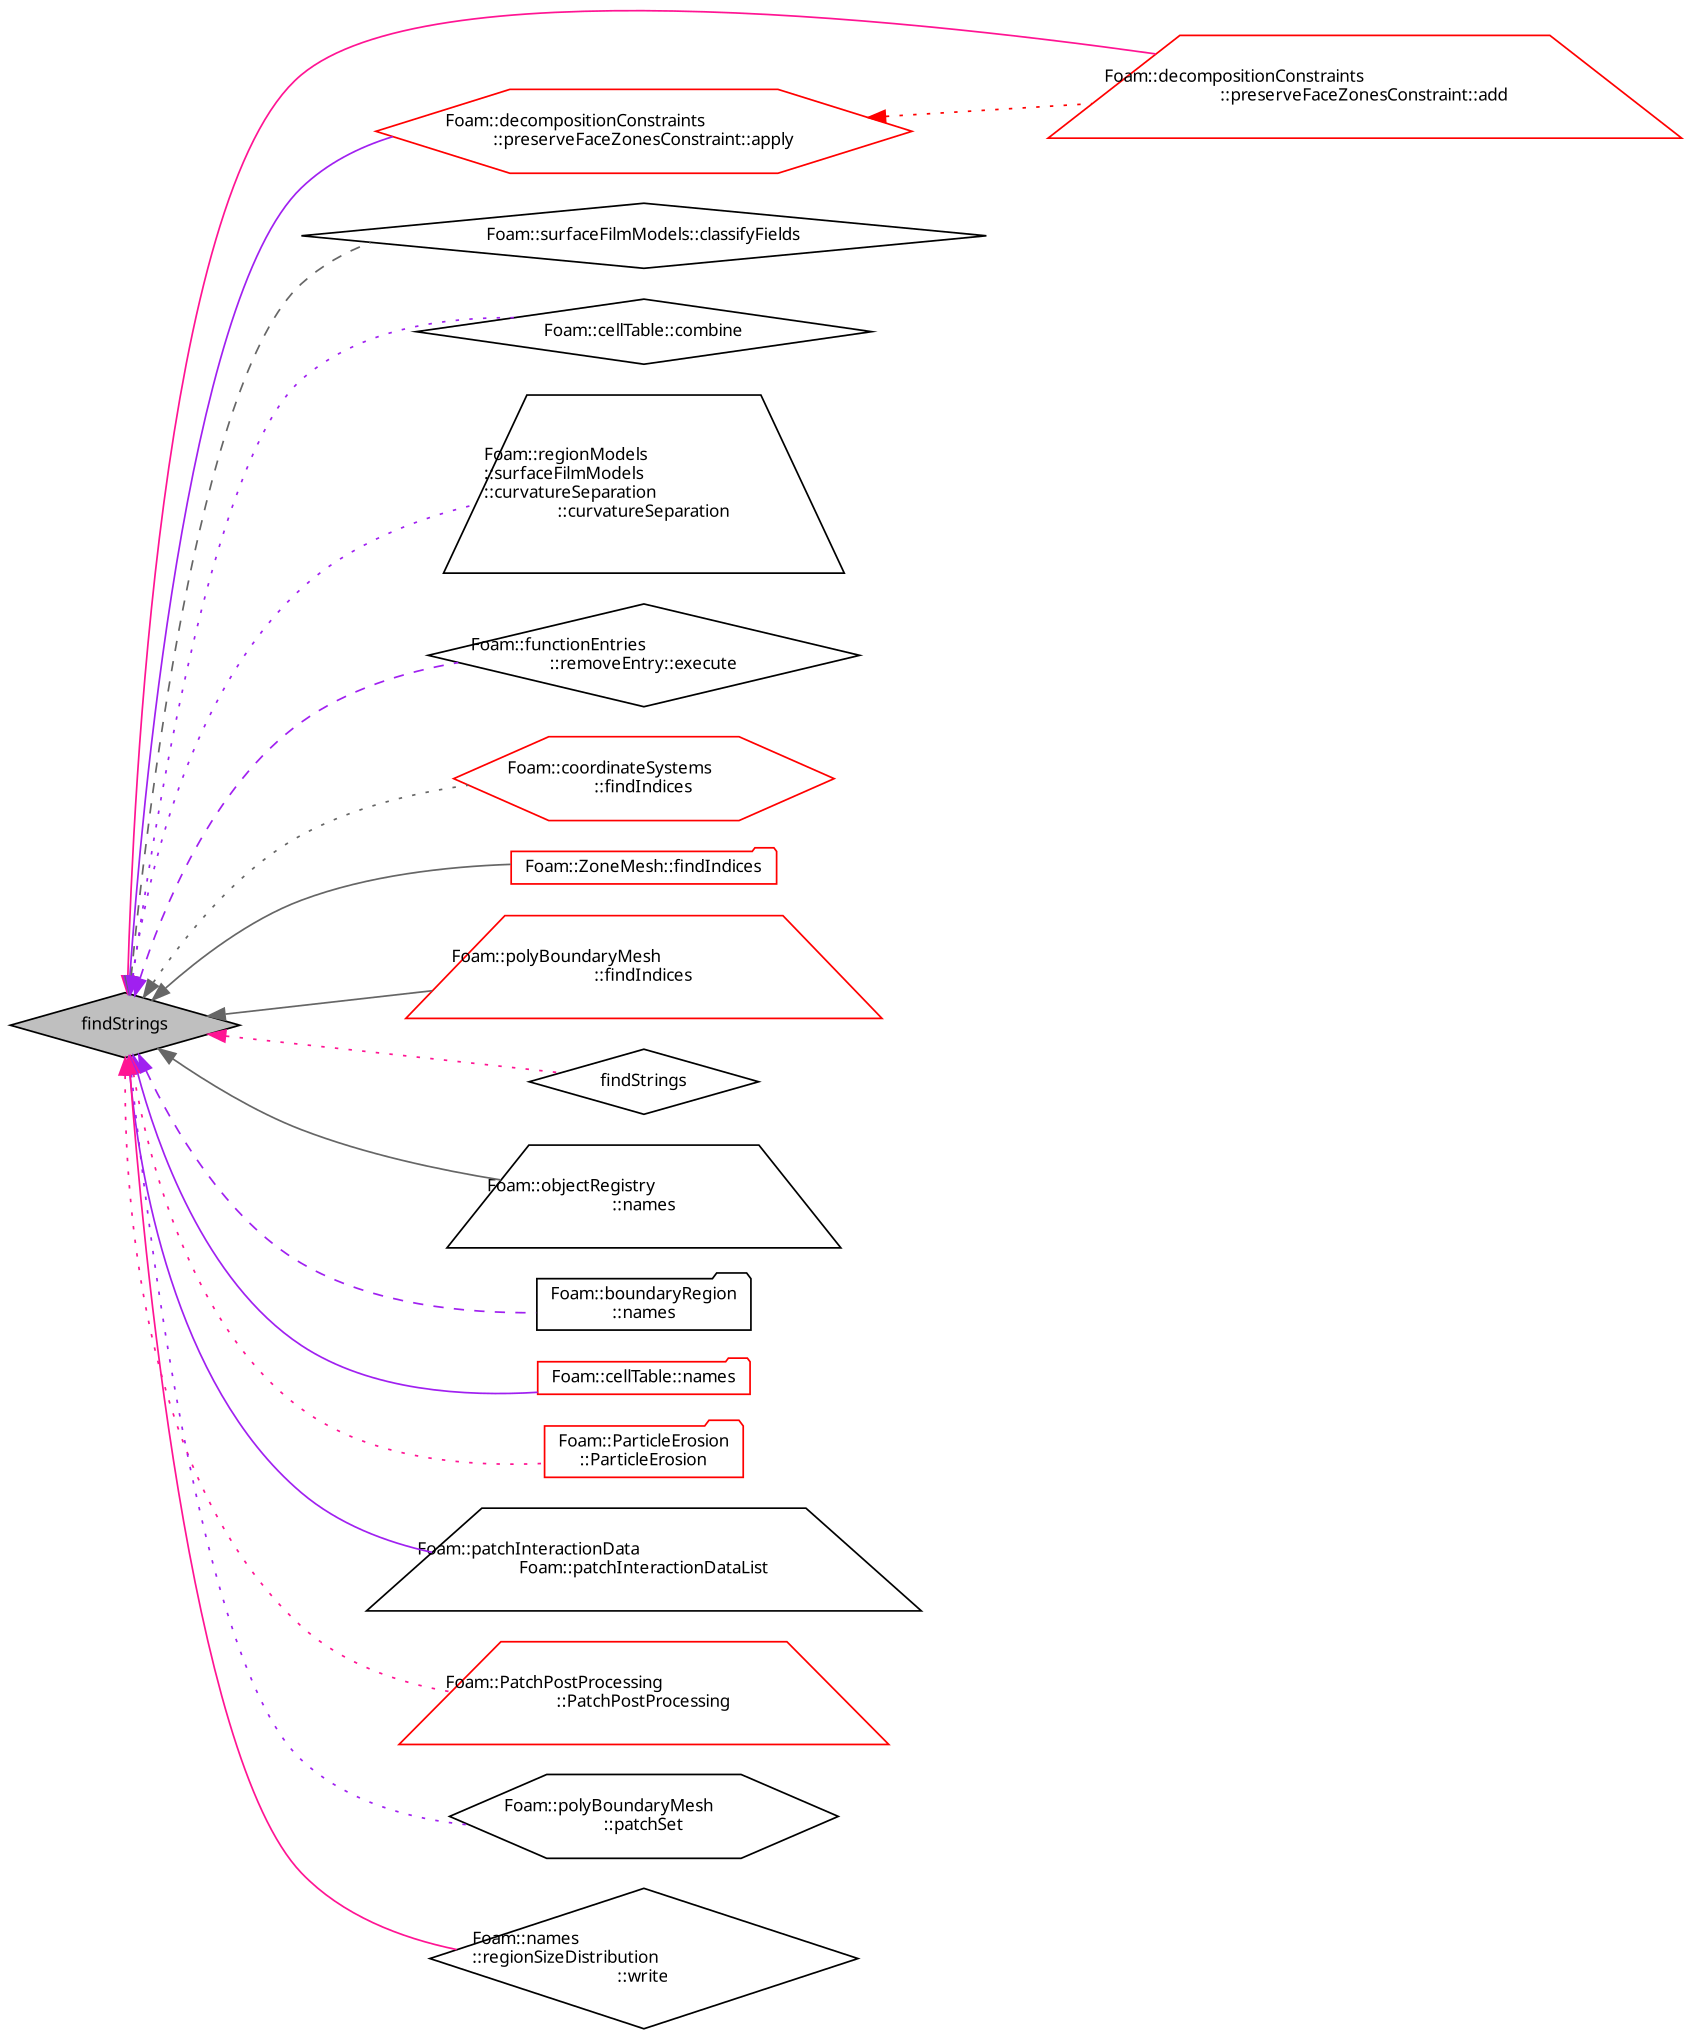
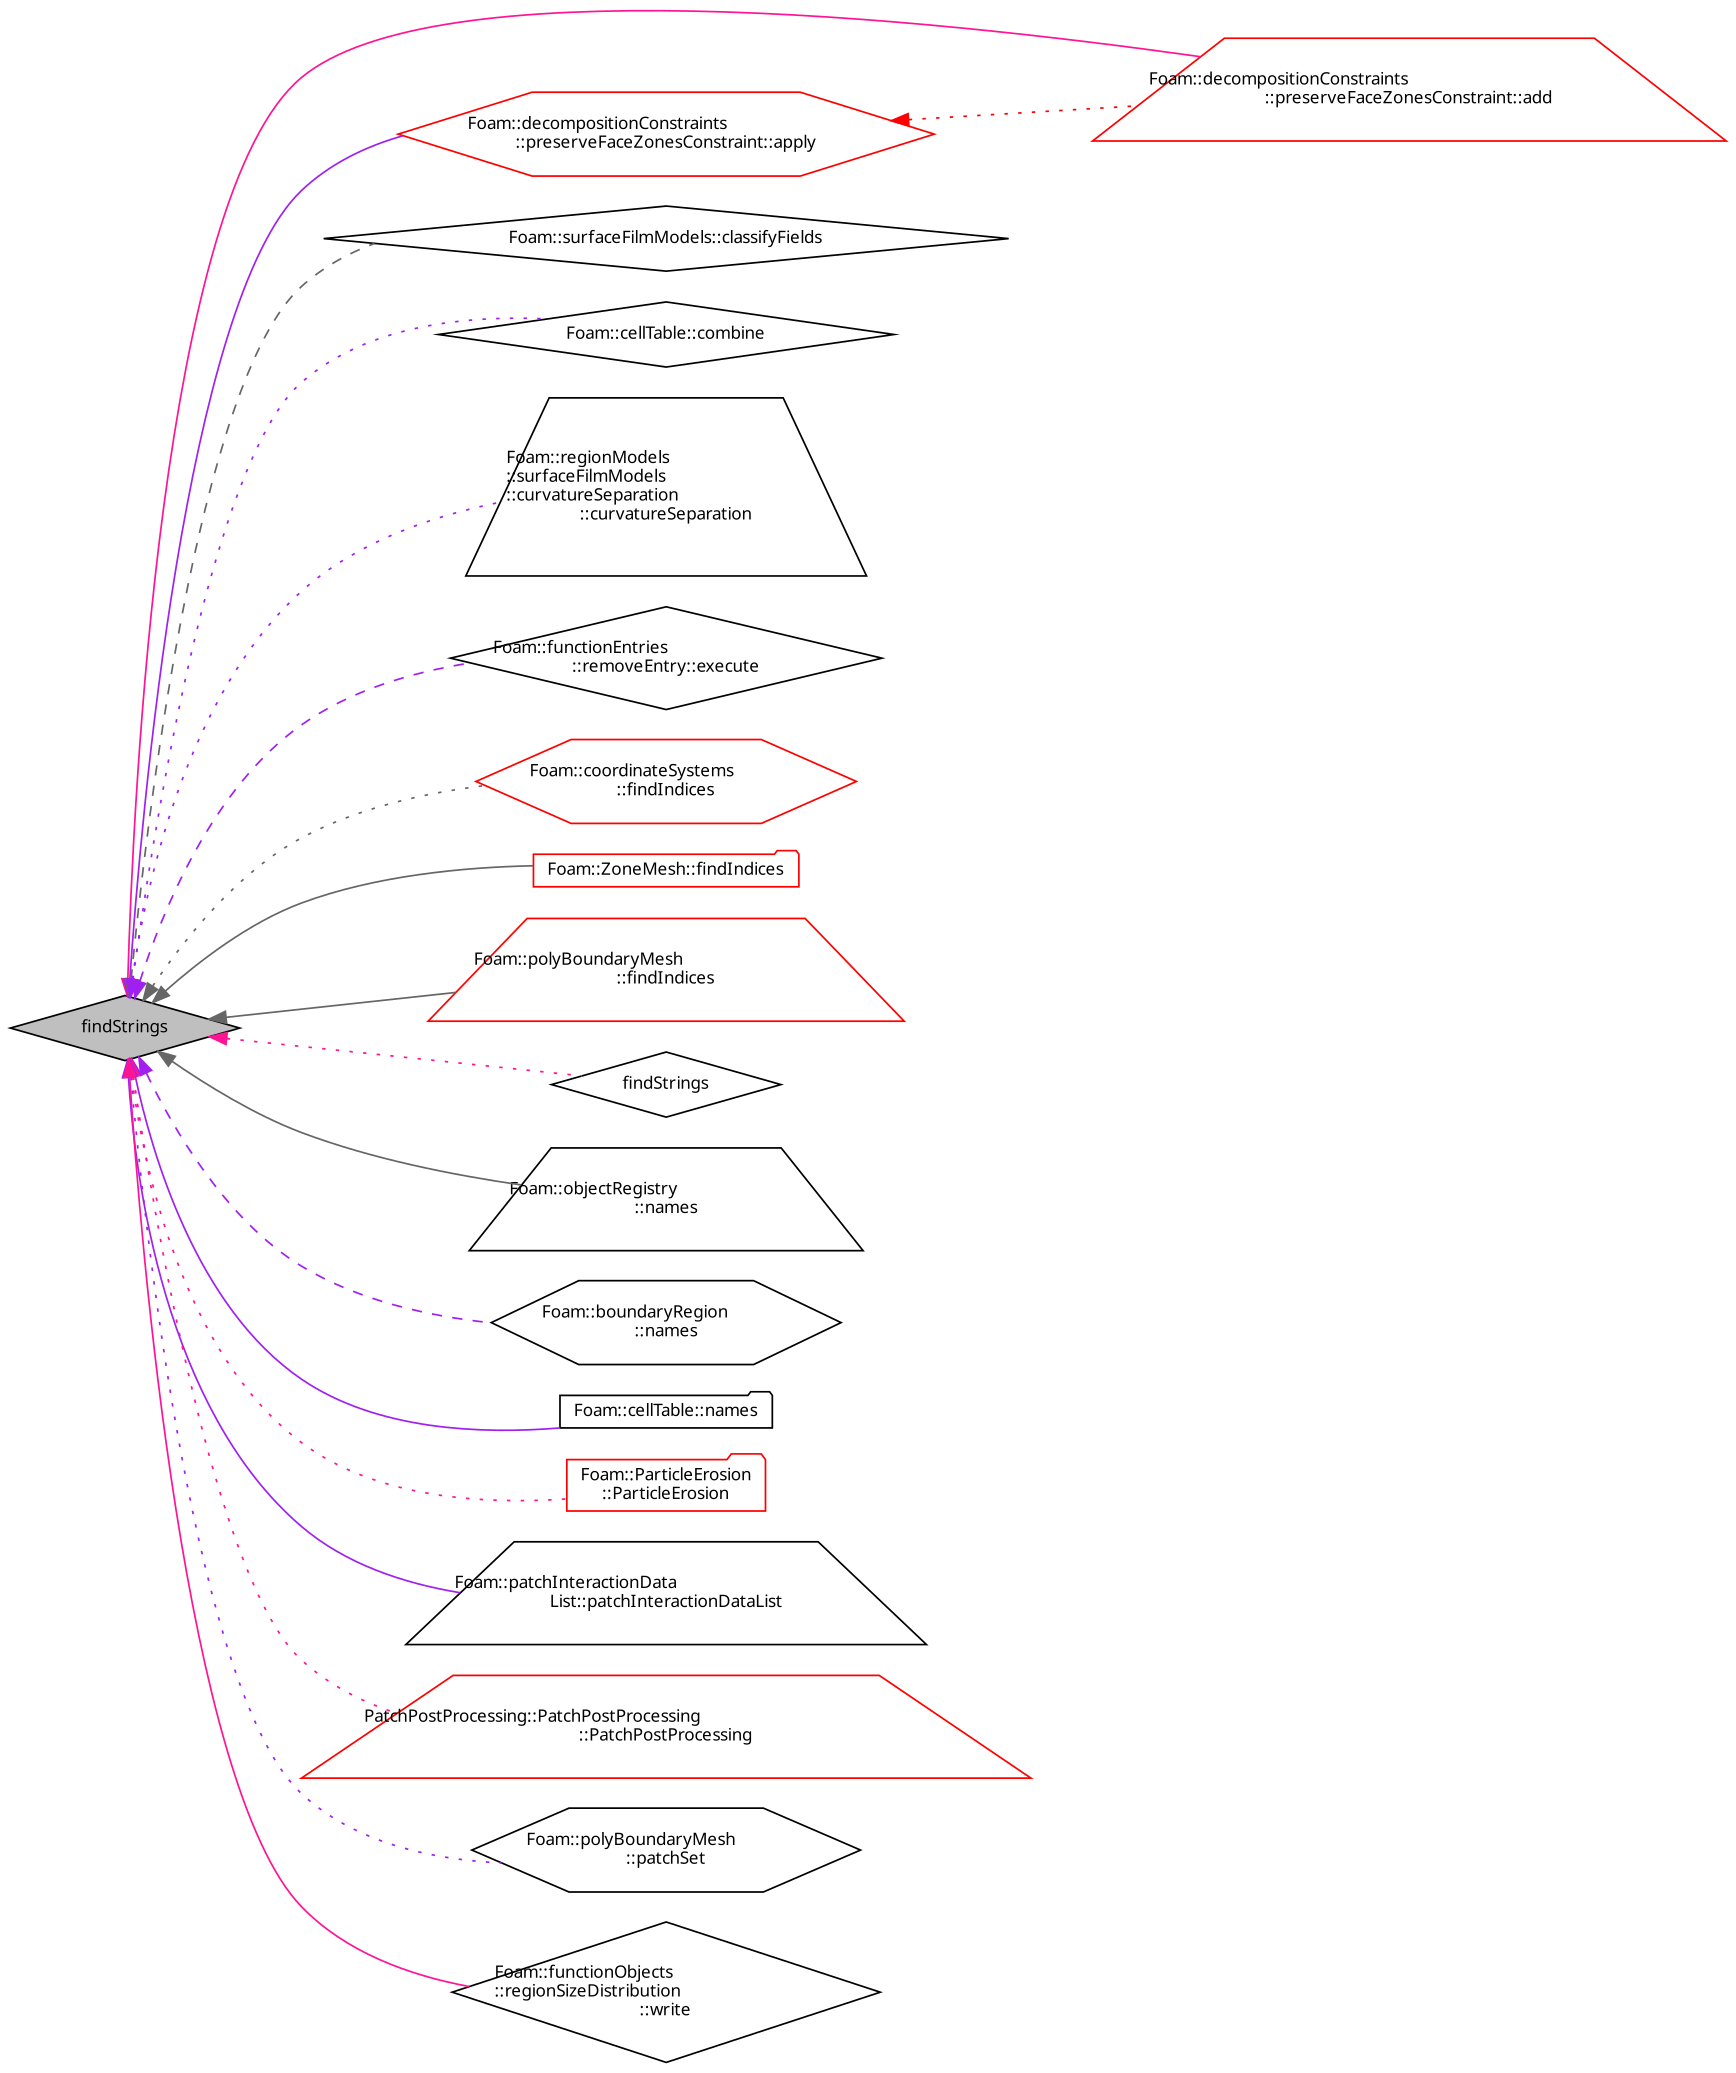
node "Foam::boundaryRegion ::names": shape folder -> hexagon
node "Foam::cellTable::names": color red -> black
node "Foam::patchInteractionData Foam::patchInteractionDataList": label "Foam::patchInteractionData Foam::patchInteractionDataList" -> "Foam::patchInteractionData List::patchInteractionDataList"
node "Foam::PatchPostProcessing ::PatchPostProcessing": label "Foam::PatchPostProcessing ::PatchPostProcessing" -> "PatchPostProcessing::PatchPostProcessing ::PatchPostProcessing"
node "Foam::names ::regionSizeDistribution ::write": label "Foam::names ::regionSizeDistribution ::write" -> "Foam::functionObjects ::regionSizeDistribution ::write"
